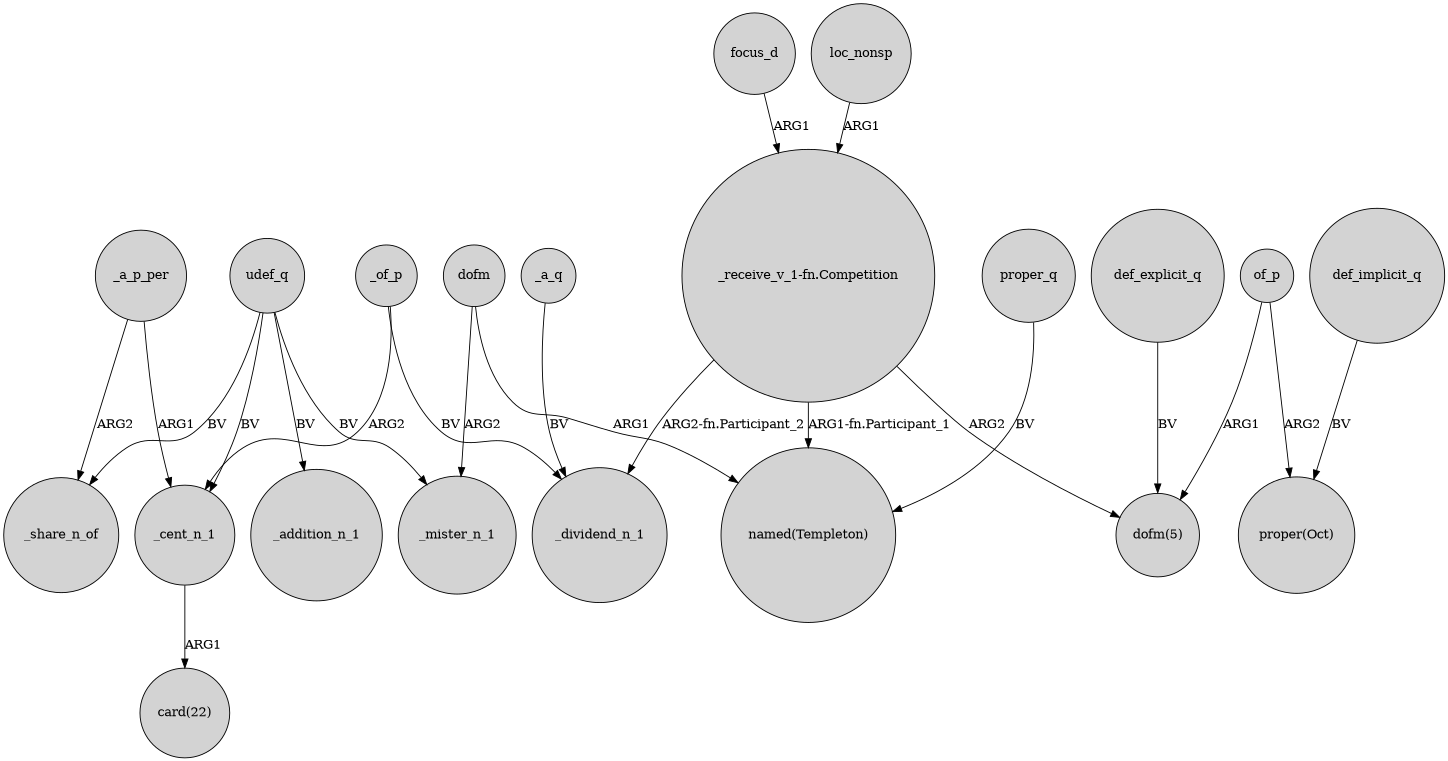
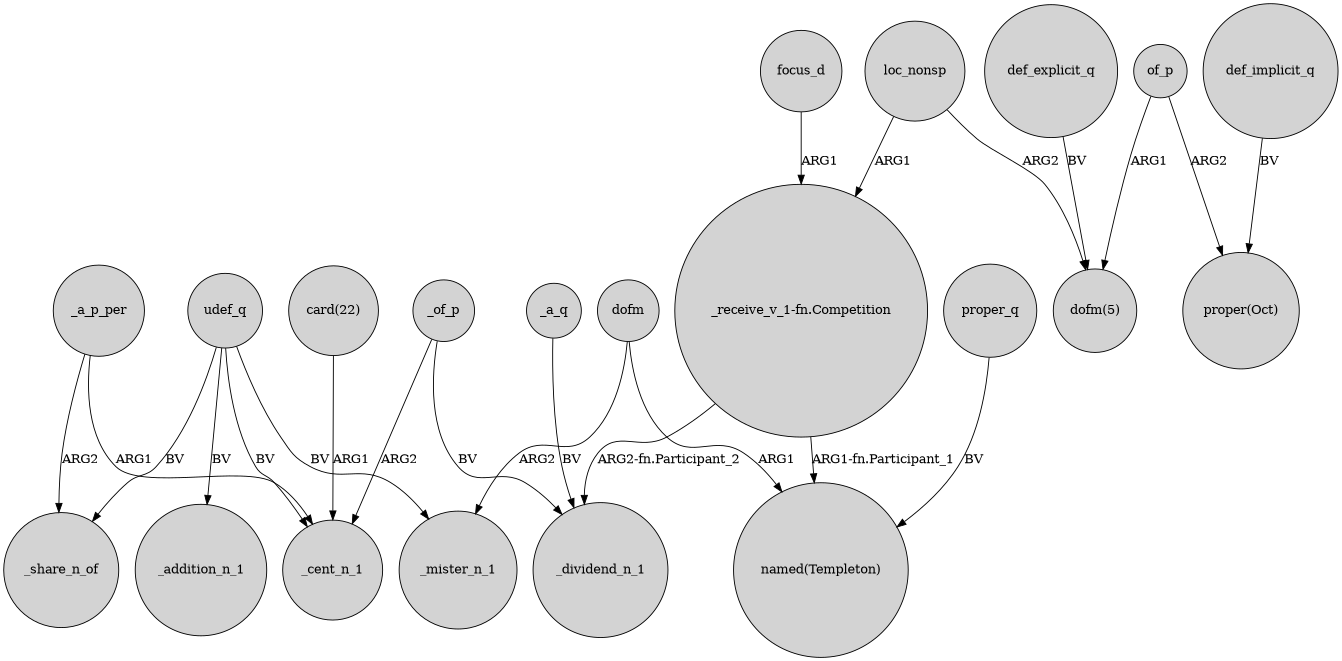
edge "_receive_v_1-fn.Competition" -> "dofm(5)": now "loc_nonsp" -> "dofm(5)"
edge "_cent_n_1" -> "card(22)": reversed
